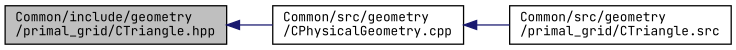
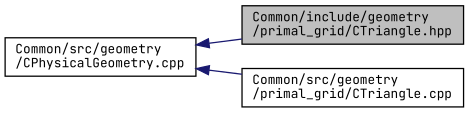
edge "Common/src/geometry /CPhysicalGeometry.cpp" -> "Common/include/geometry /primal_grid/CTriangle.hpp": reversed
node "Common/src/geometry /primal_grid/CTriangle.src": label "Common/src/geometry /primal_grid/CTriangle.src" -> "Common/src/geometry /primal_grid/CTriangle.cpp"
